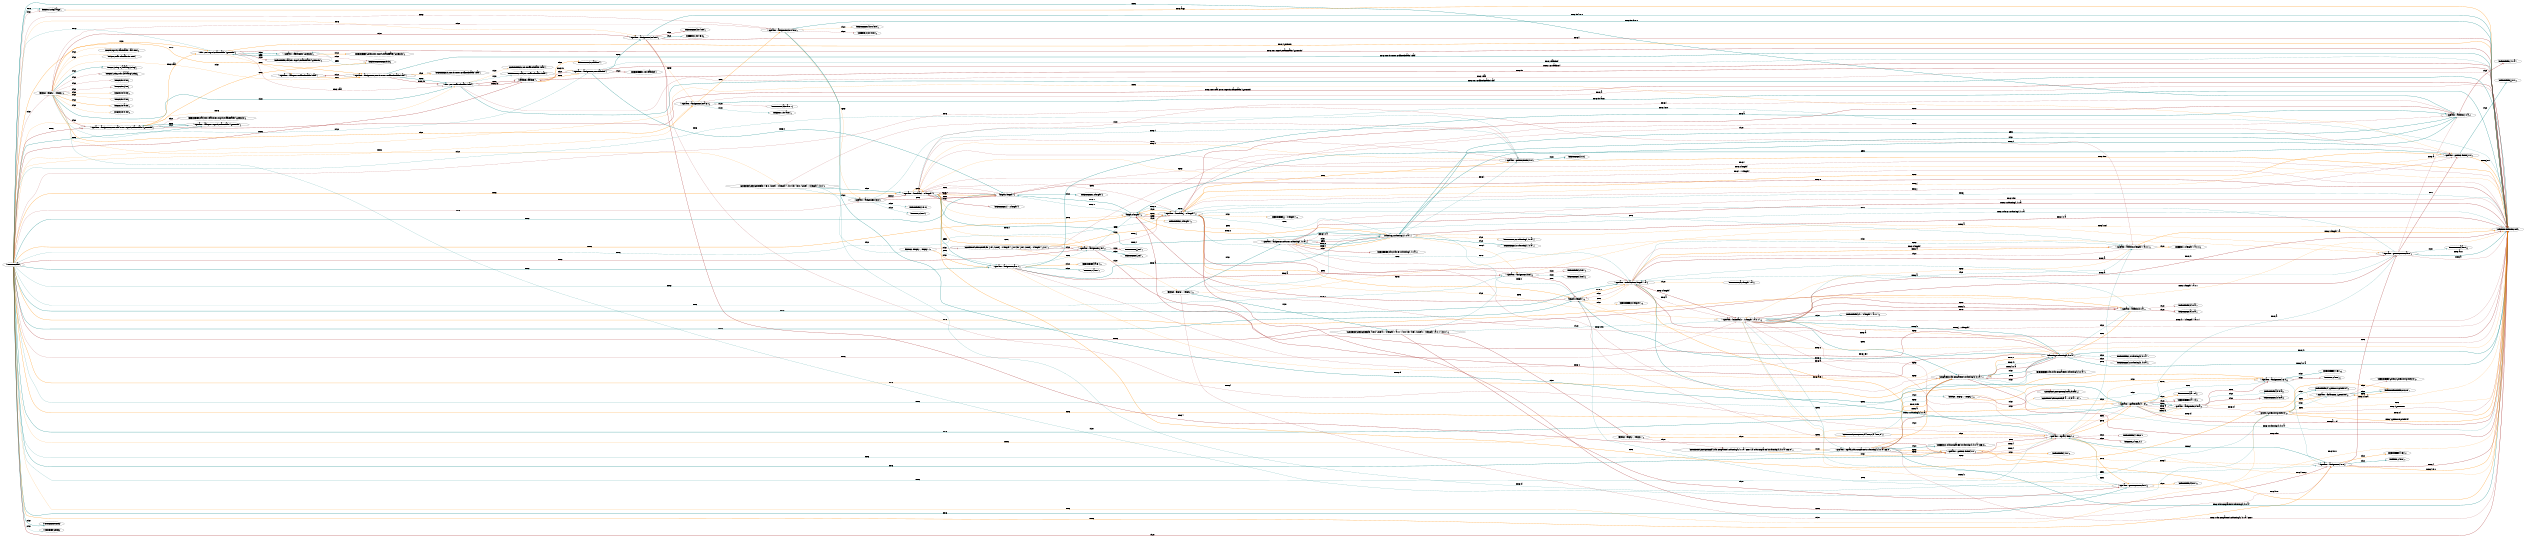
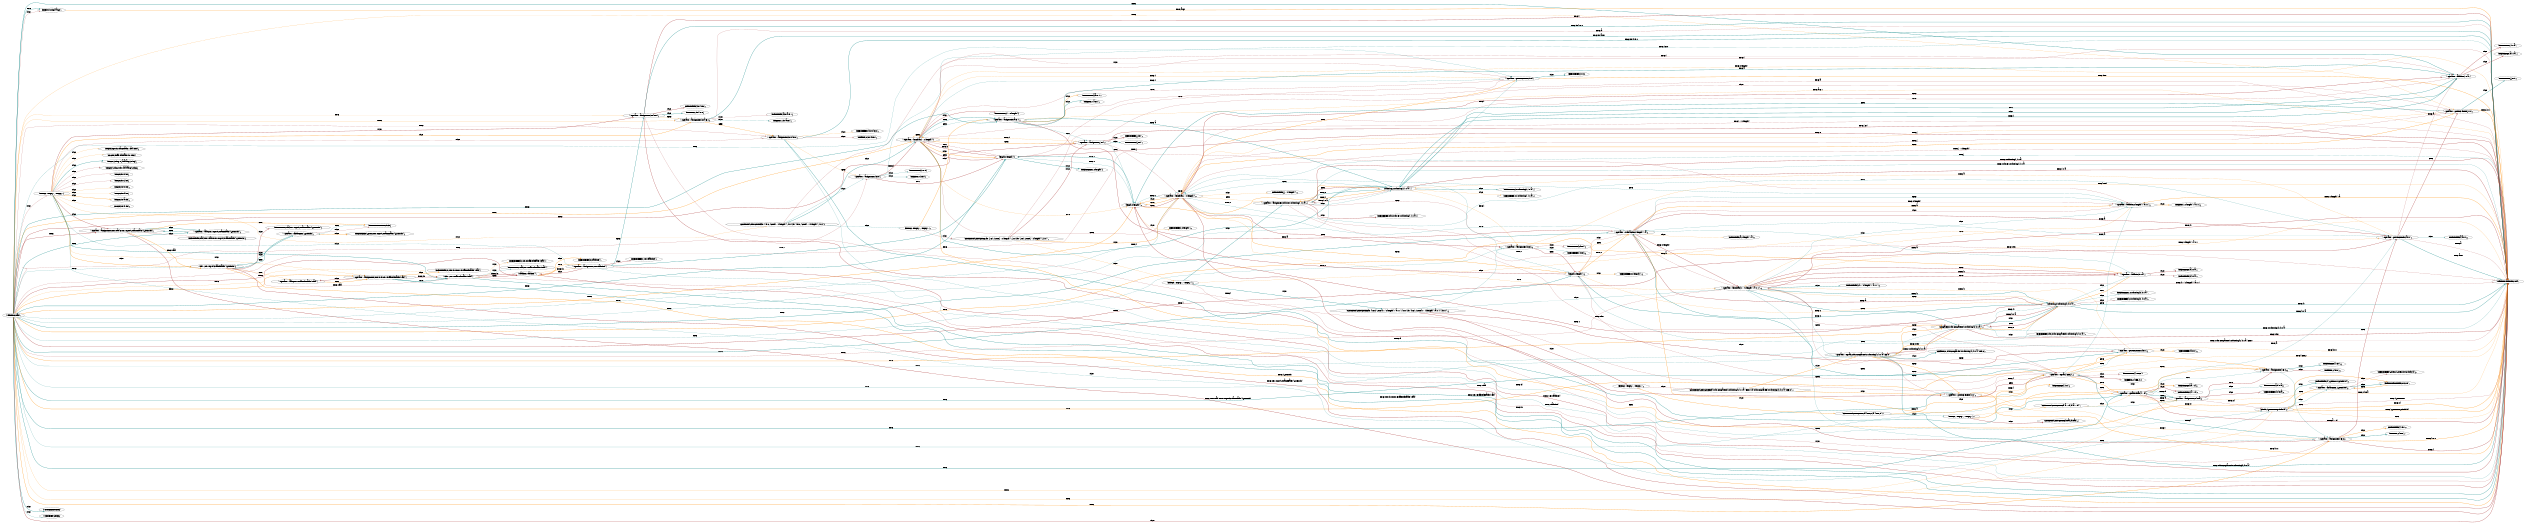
node "(IDENTIFIER,a,i + a)": added
